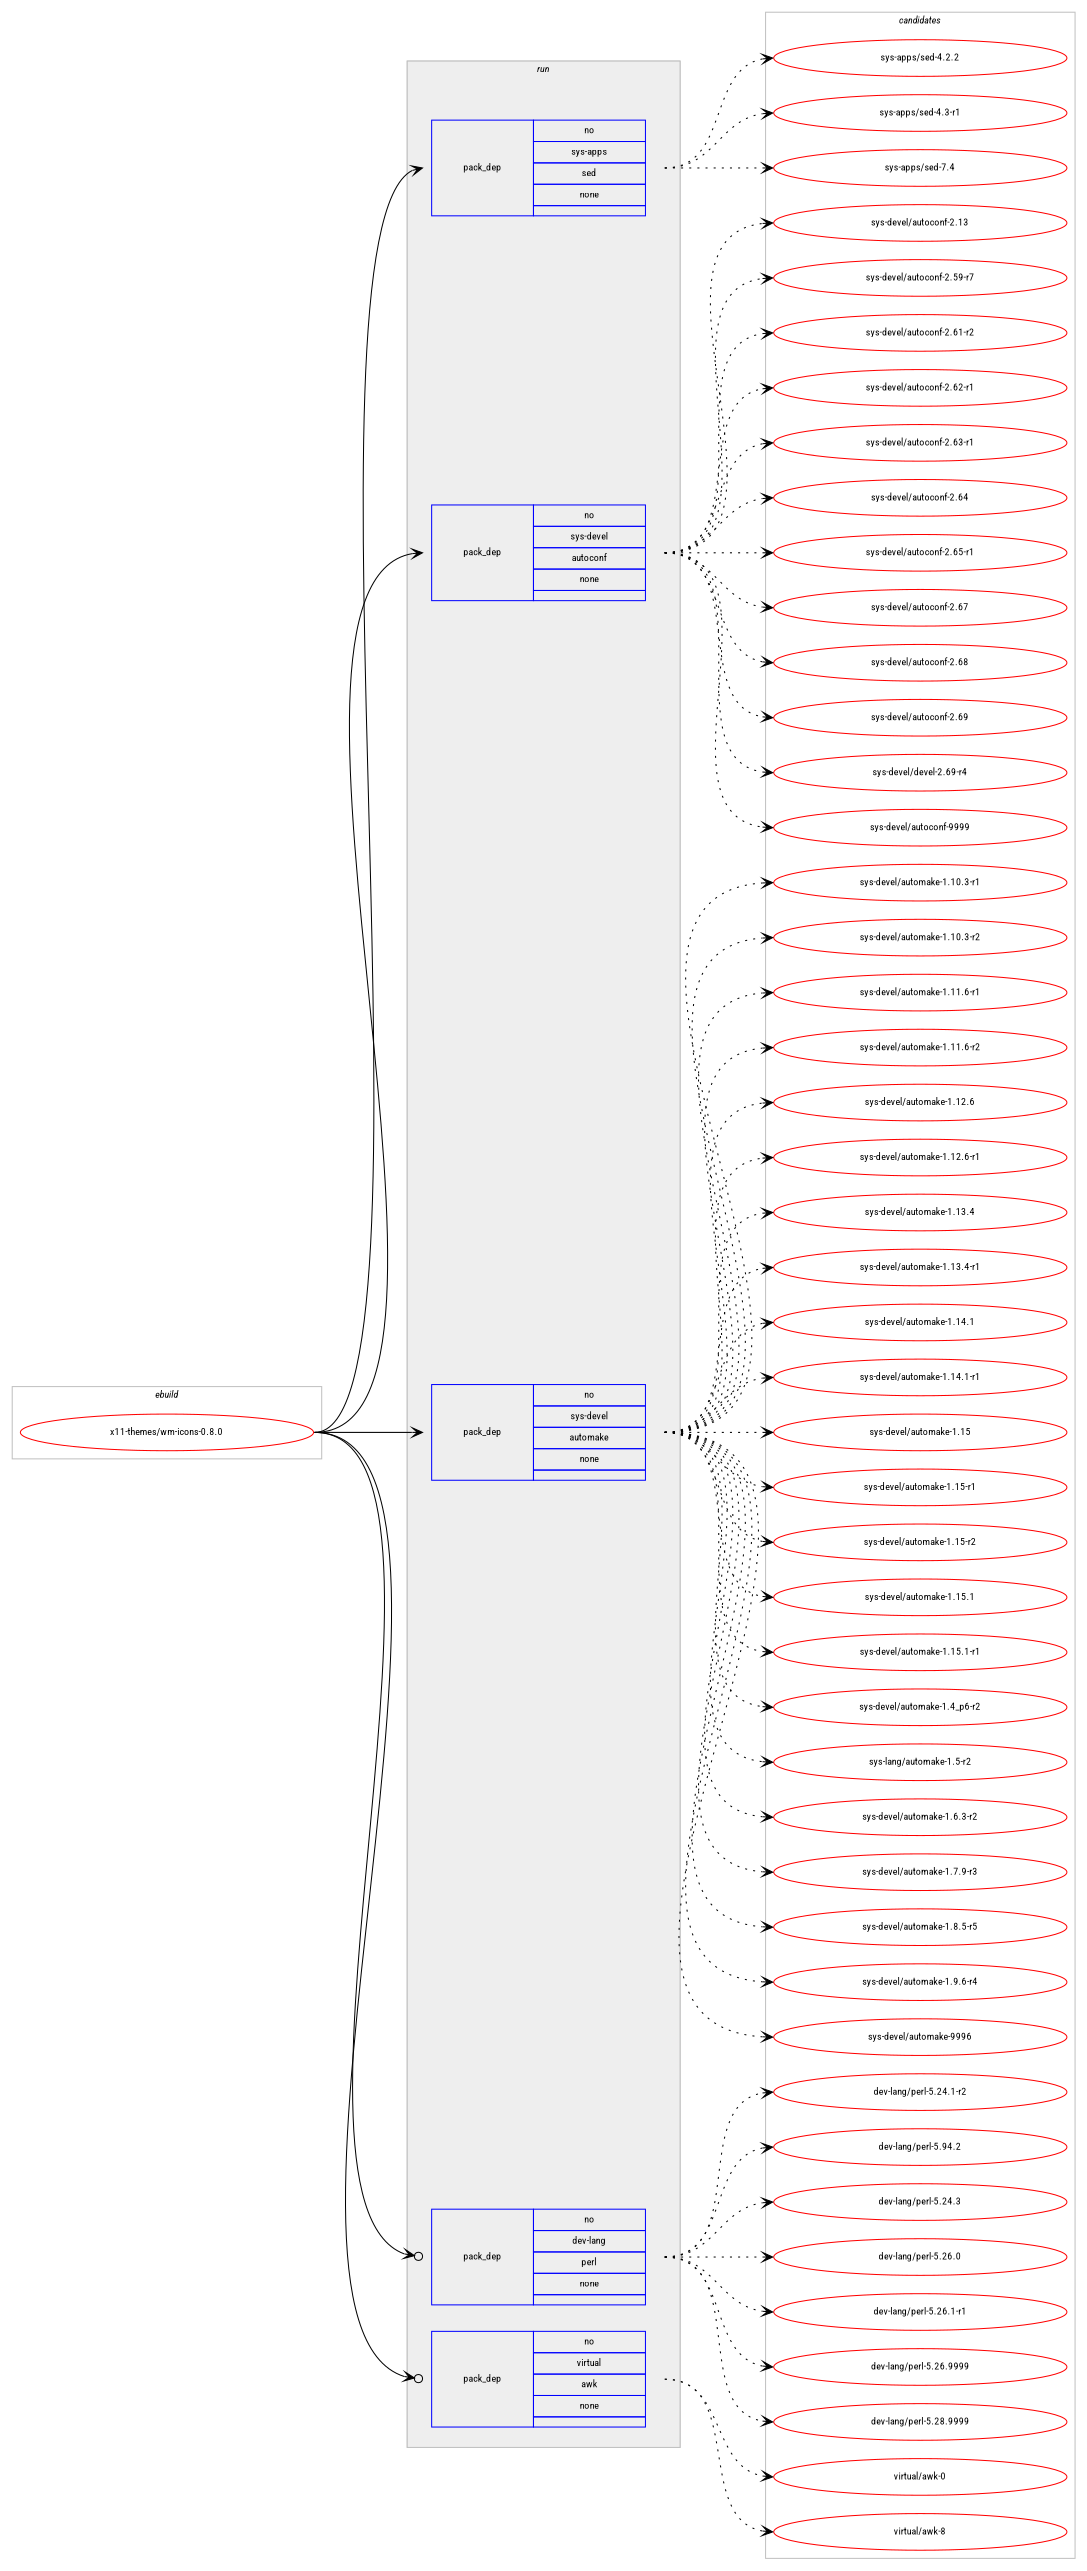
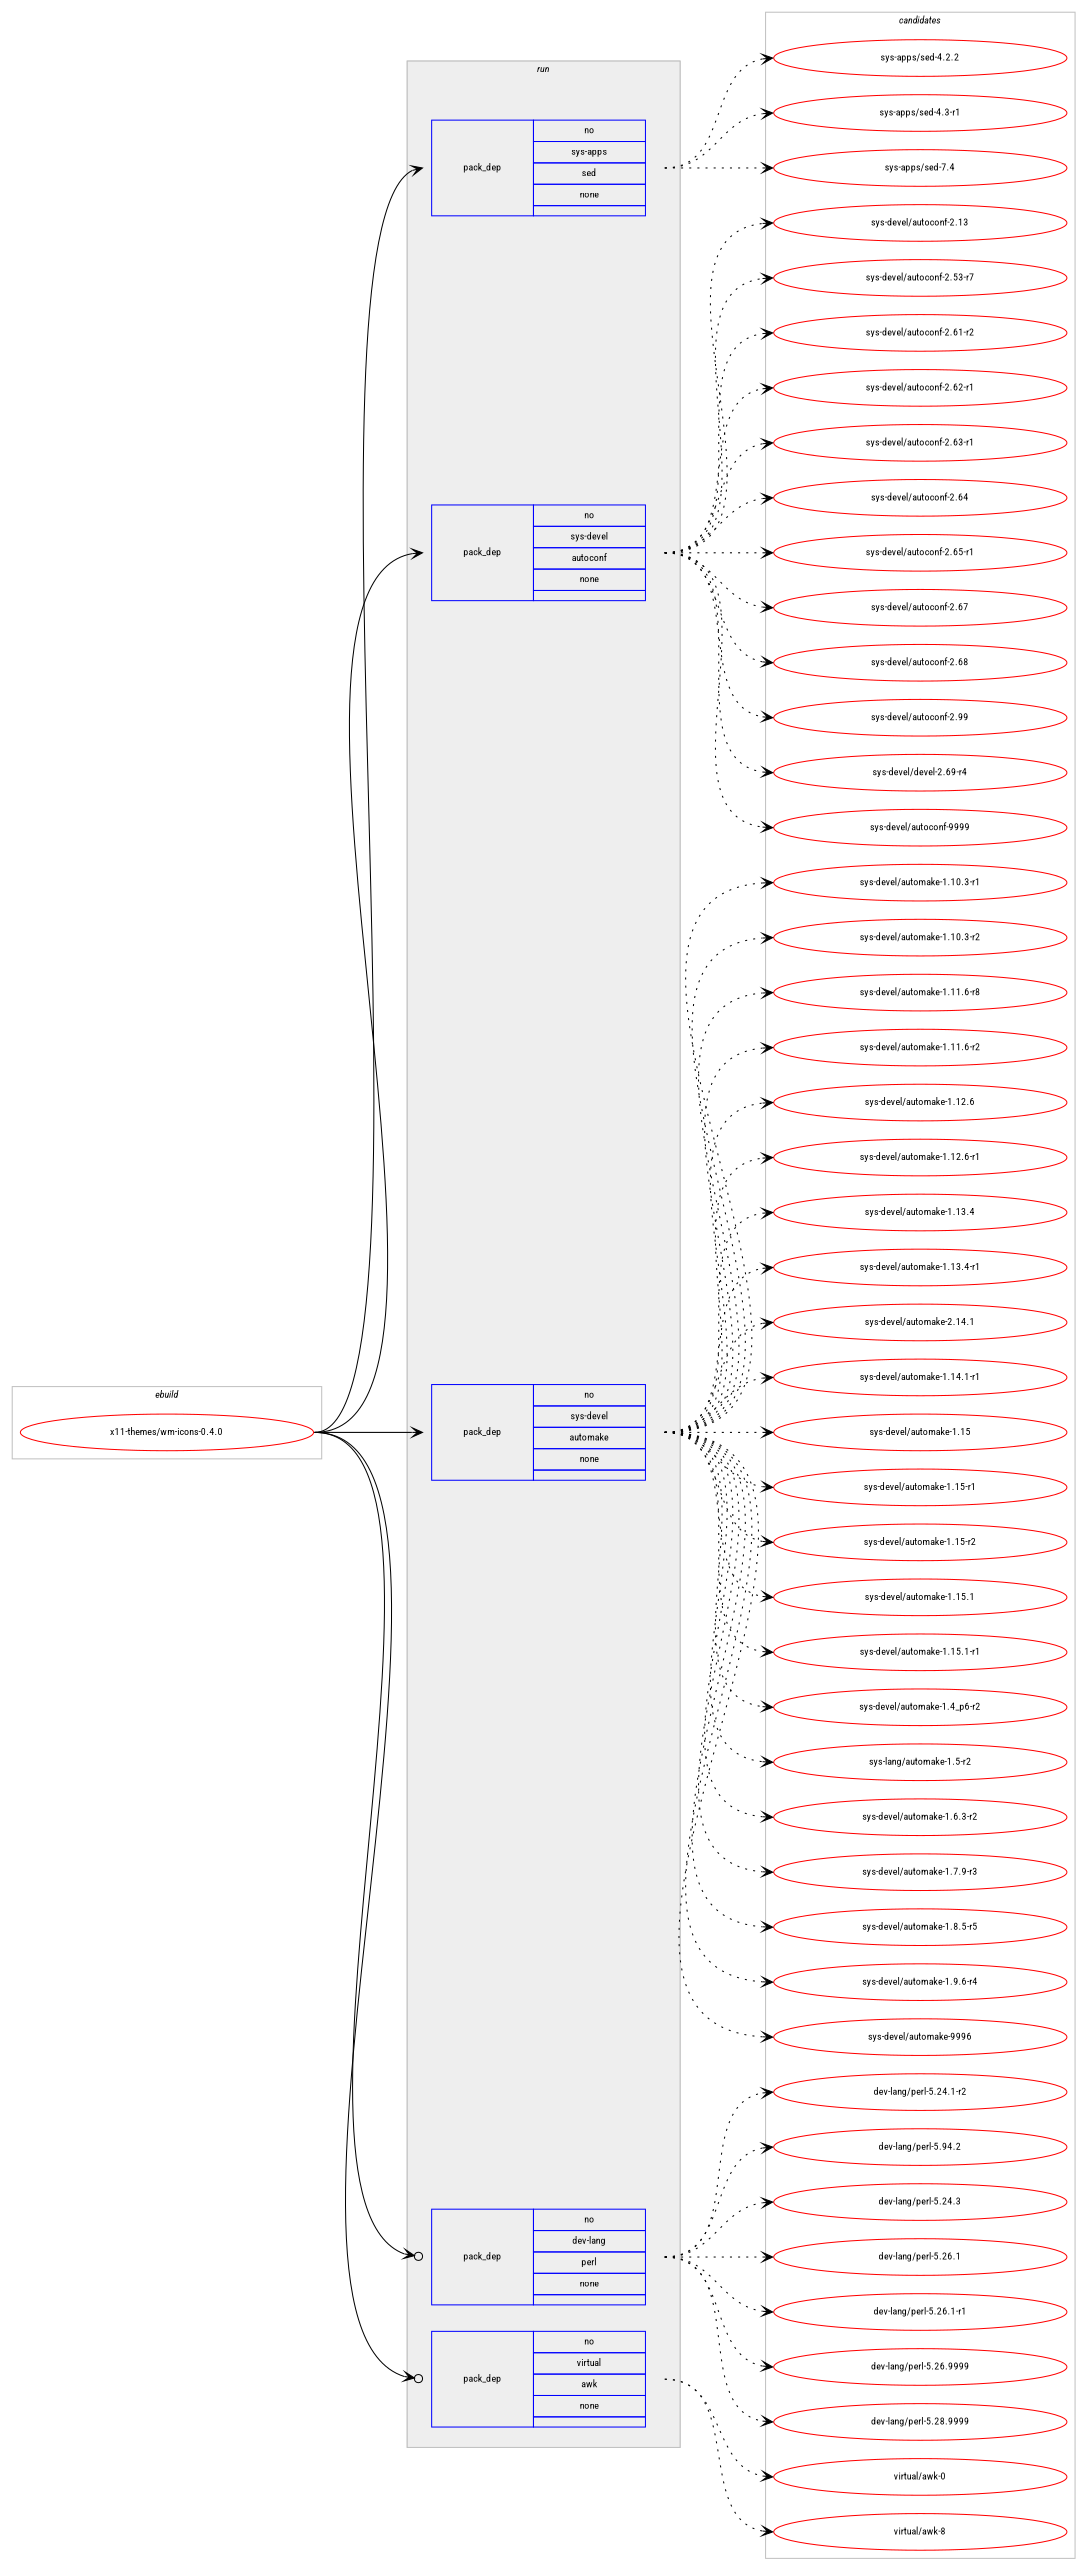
node "sys-devel/autoconf-2.59-r7": label "sys-devel/autoconf-2.59-r7" -> "sys-devel/autoconf-2.53-r7"
node "sys-devel/autoconf-2.69": label "sys-devel/autoconf-2.69" -> "sys-devel/autoconf-2.99"
node "sys-devel/automake-1.11.6-r1": label "sys-devel/automake-1.11.6-r1" -> "sys-devel/automake-1.11.6-r8"
node "sys-devel/automake-1.14.1": label "sys-devel/automake-1.14.1" -> "sys-devel/automake-2.14.1"
node "x11-themes/wm-icons-0.8.0": label "x11-themes/wm-icons-0.8.0" -> "x11-themes/wm-icons-0.4.0"
node "dev-lang/perl-5.26.0": label "dev-lang/perl-5.26.0" -> "dev-lang/perl-5.26.1"
